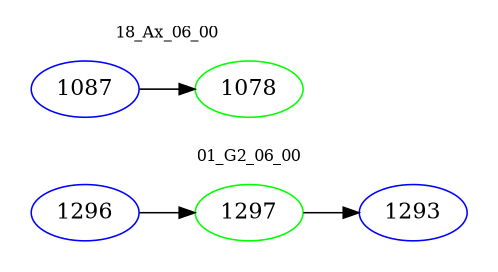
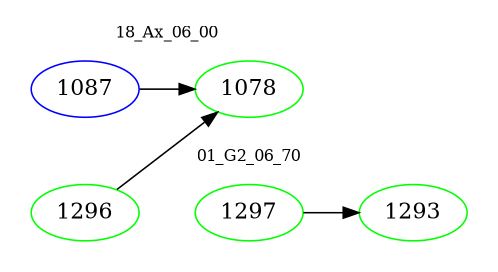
cluster "01_G2_06_00": label "01_G2_06_00" -> "01_G2_06_70"
node "1296": color blue -> green
edge "1296" -> "1297": now "1296" -> "1078"
node "1293": color blue -> green
